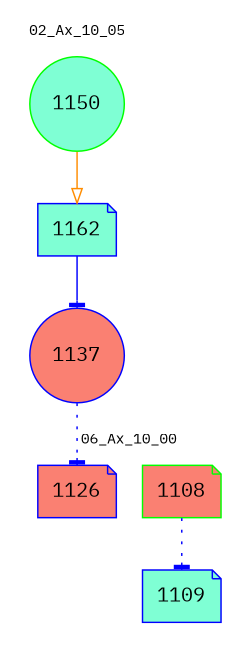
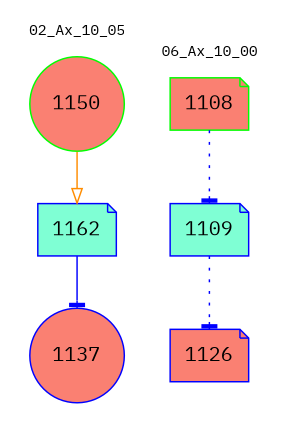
node "1150": fillcolor aquamarine -> salmon
edge "1137" -> "1126": now "1109" -> "1126"
